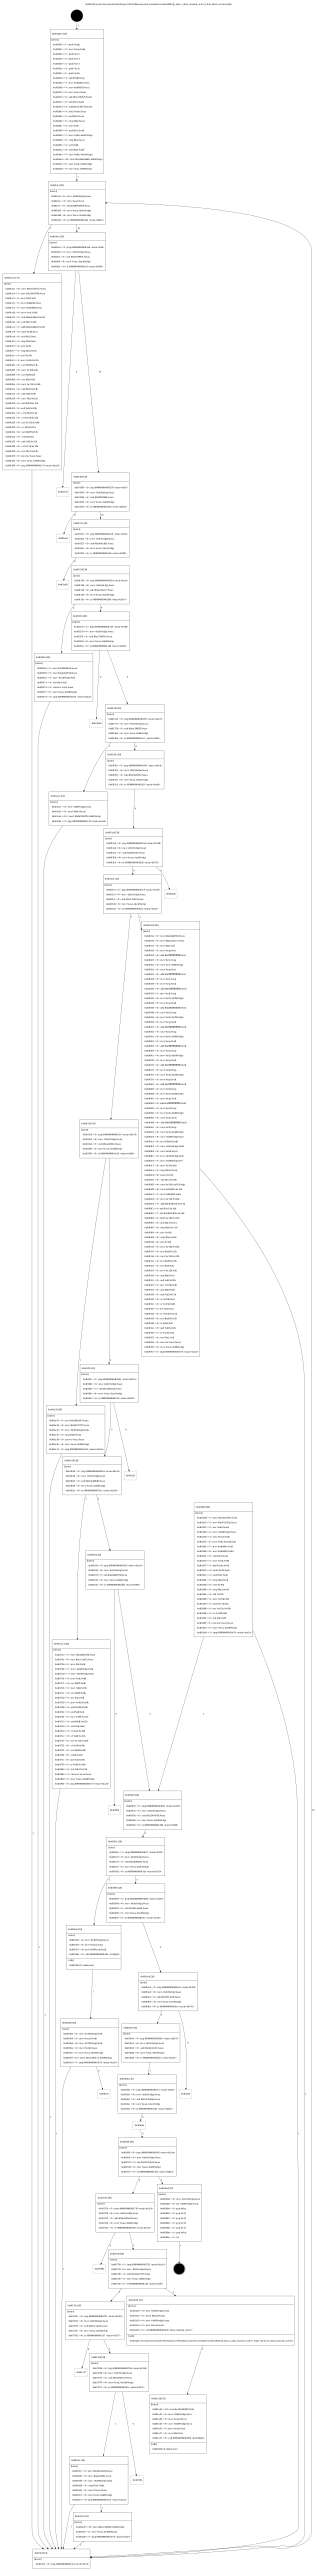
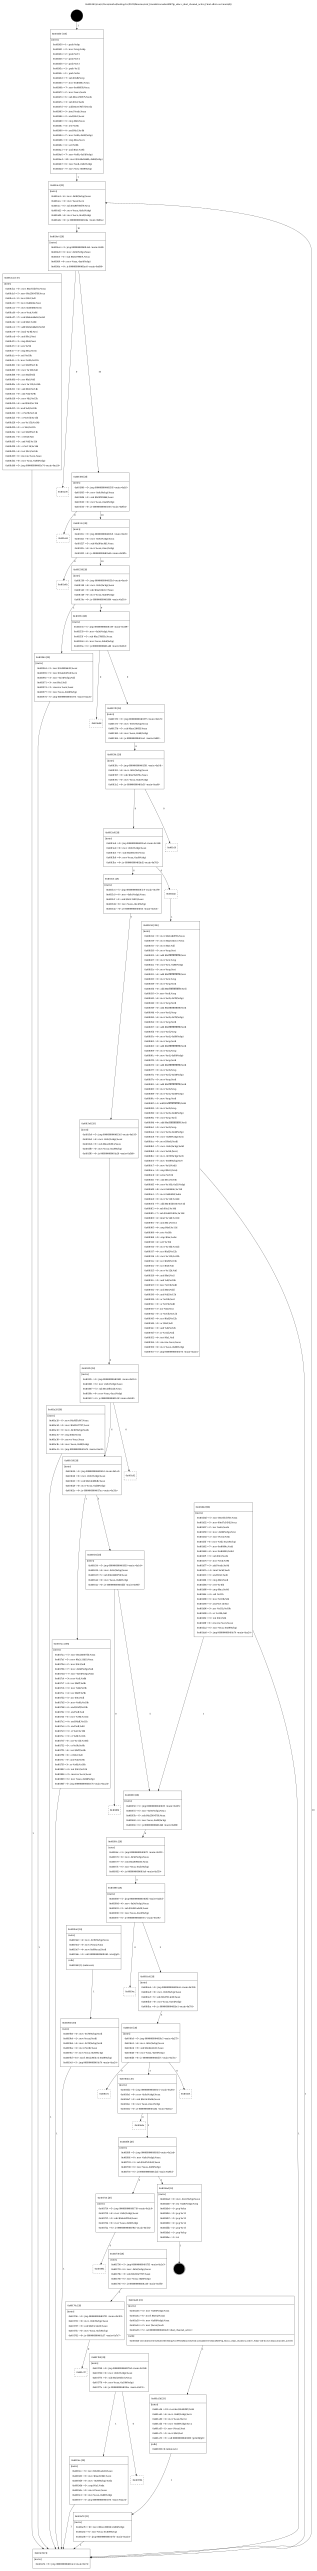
edge "0x4014c4 [32]" -> "0x401cba [147]": removed, label "1"
edge "0x40151c [28]" -> "0x401538 [28]": added, label "10"
node "0x401ca1 [25]": removed
node "0x401e5f": added
edge "0x4015c4 [28]" -> "0x401814 [336]": now "0x401bd2" -> "0x401814 [336]"
edge "0x4015e0 [28]" -> "0x401a28 [30]": removed, label "1"
edge "0x40166c [28]" -> "0x4019a0 [16]": removed, label "1"
node "0x4019ec": added
edge "0x4016a4 [28]" -> "0x401be1": now "0x4016c0 [28]" -> "0x401be1"
edge "0x4019b0 [30]" -> "0x401b7c": now "0x4016c0 [28]" -> "0x401b7c"
edge "0x401a0a" -> "0x4016f8 [28]": now "0x4016dc [28]" -> "0x4016f8 [28]"
edge "0x401714 [28]" -> "0x401730 [28]": removed, label "2"
edge "0x401730 [28]" -> "0x401a46 [21]": removed, label "1"
edge "0x40174c [28]" -> "0x401768 [28]": removed, label "1"
edge "0x4019ce [30]" -> "0x401a78 [21]": now "0x401a5b [29]" -> "0x401a78 [21]"
